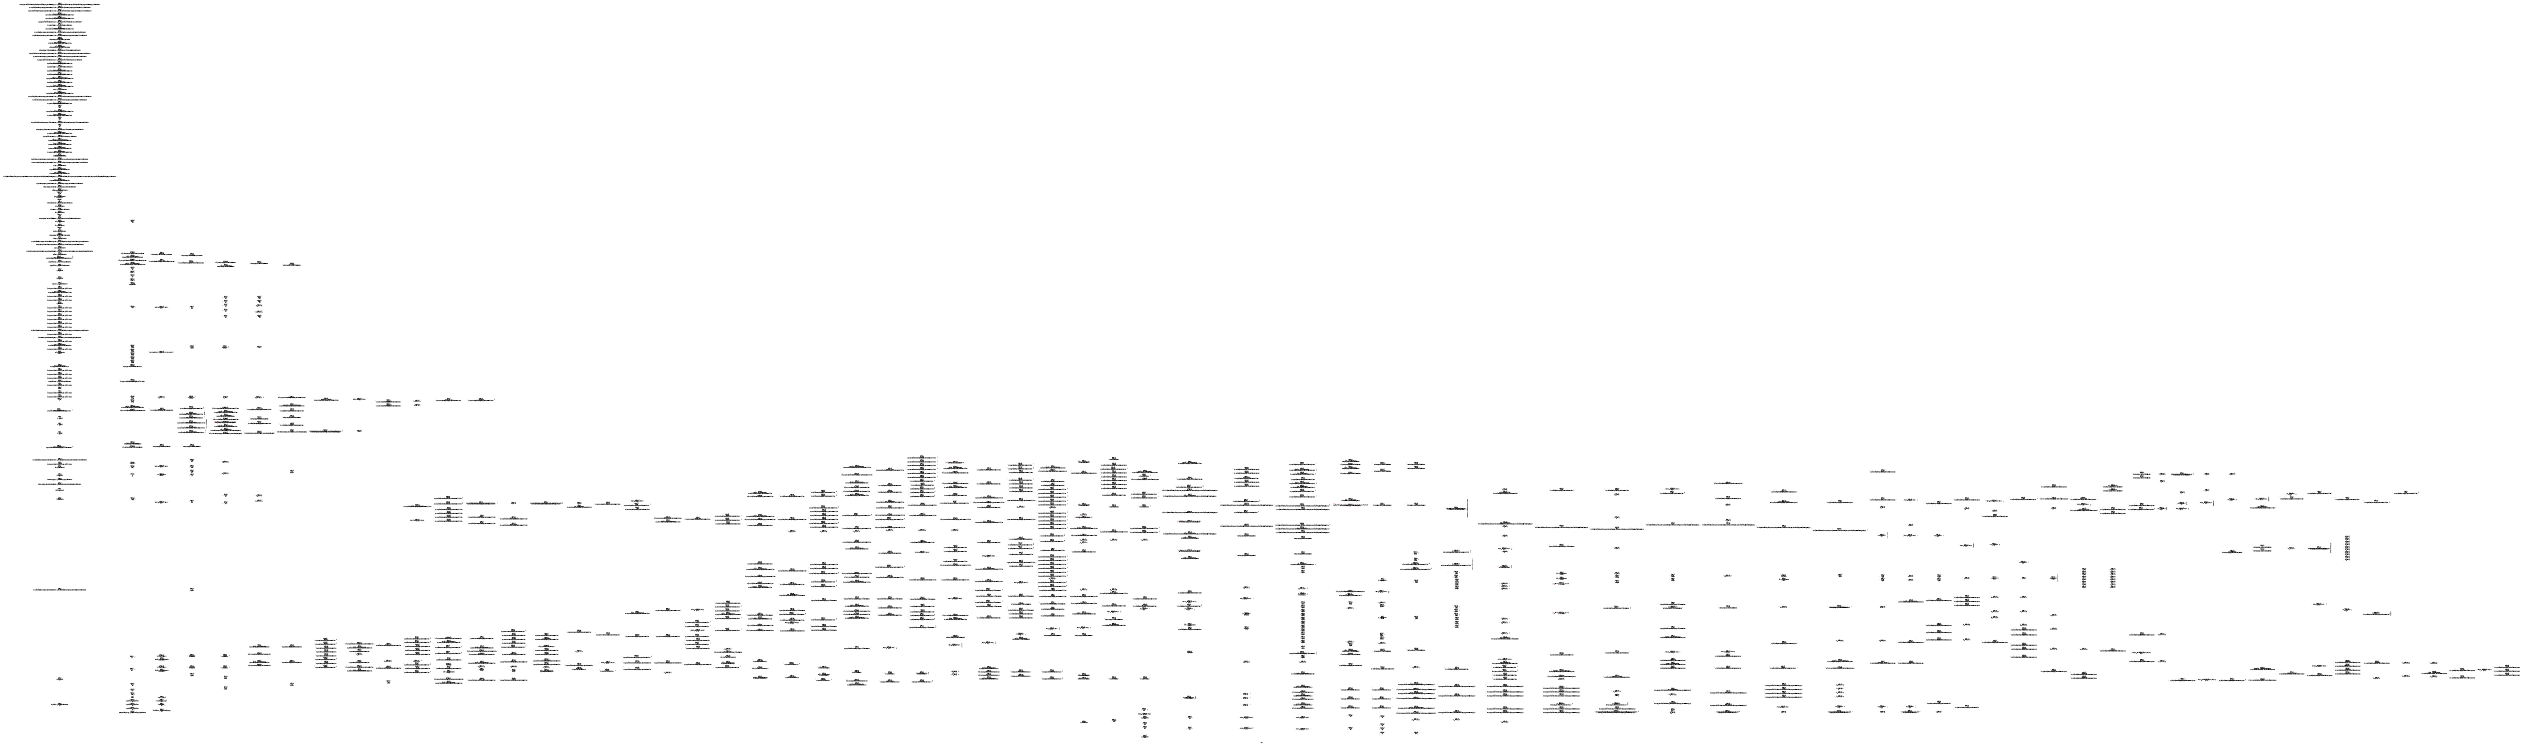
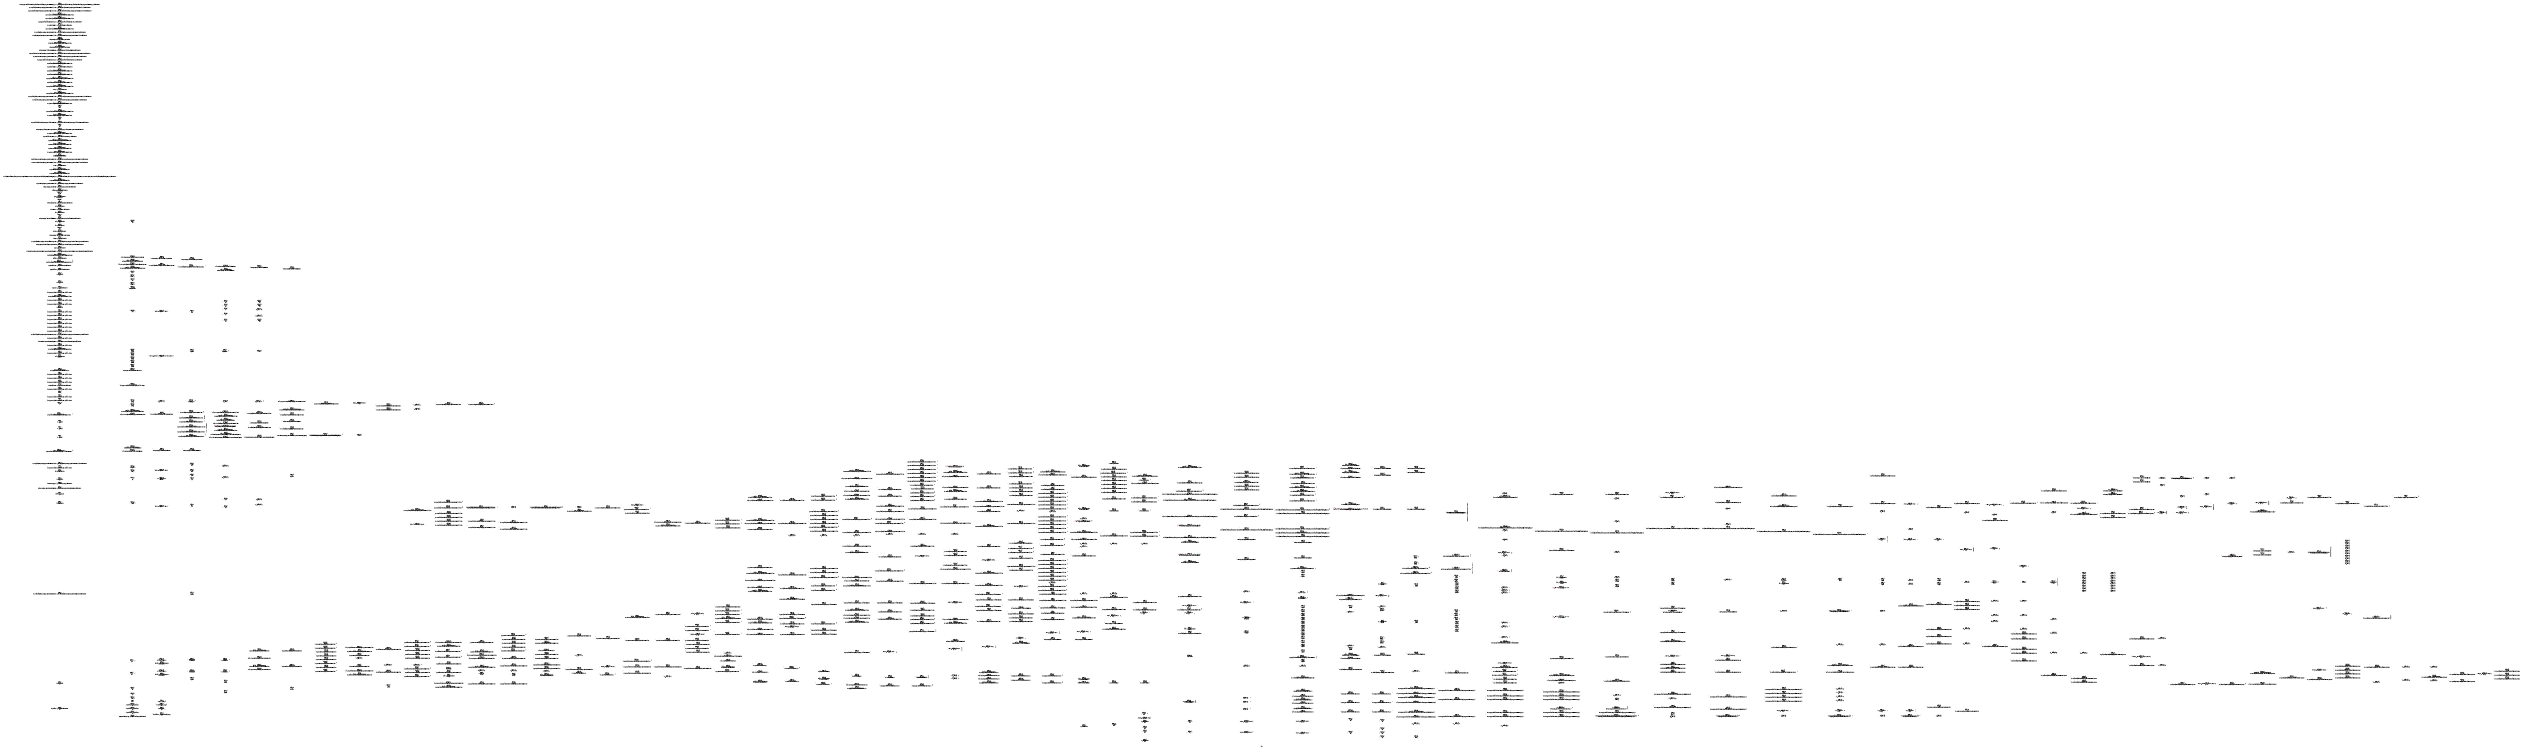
node "NodeID: 144": added
